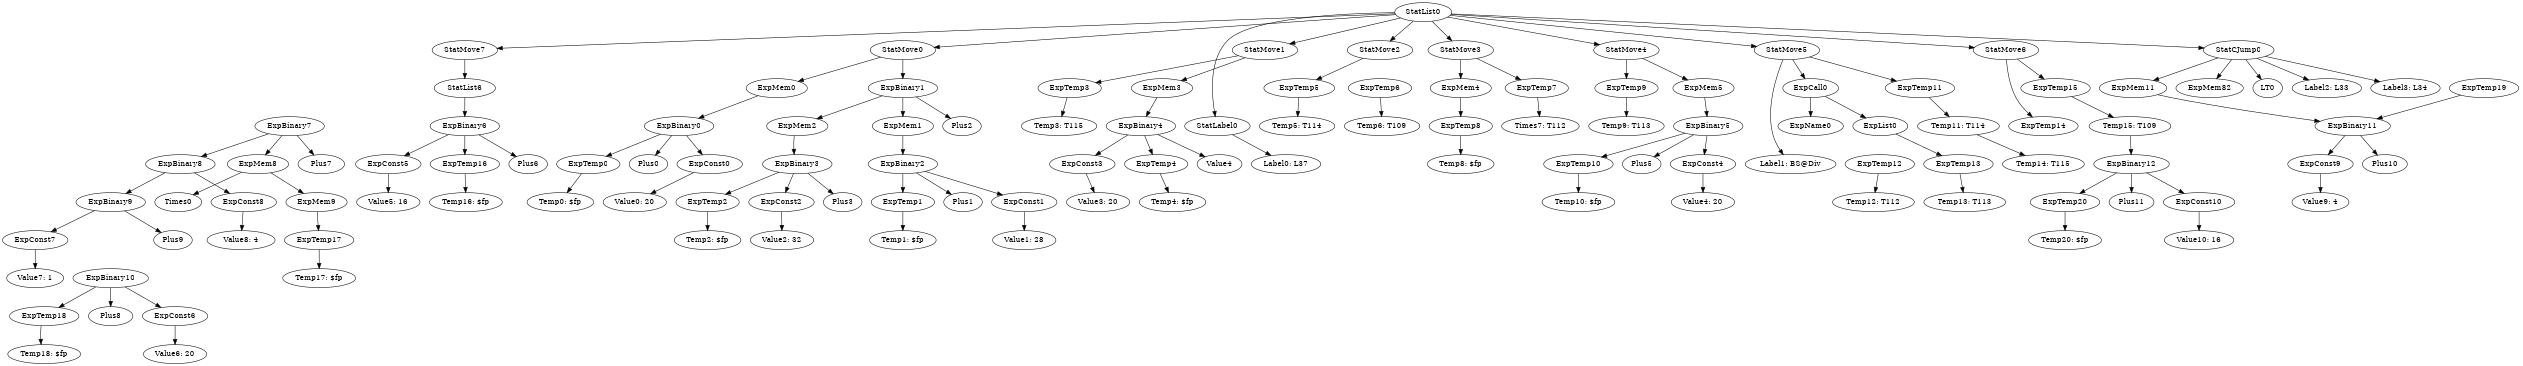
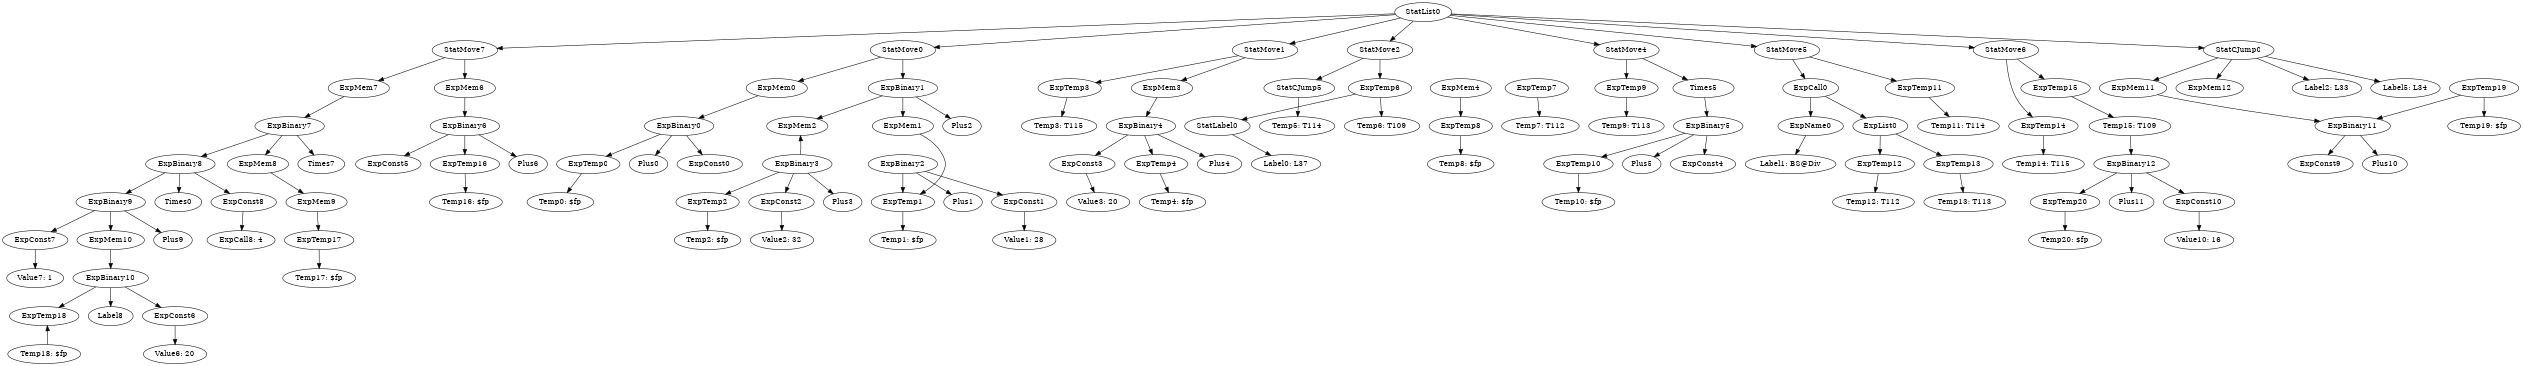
edge "StatList0" -> "StatLabel0": now "ExpTemp6" -> "StatLabel0"
node "StatMove3": removed
edge "StatMove2" -> "ExpTemp6": added
node "ExpMem7": added
node "StatList6": label "StatList6" -> "ExpMem6"
node "ExpTemp5": label "ExpTemp5" -> "StatCJump5"
node "ExpMem5": label "ExpMem5" -> "Times5"
node "ExpMem82": label "ExpMem82" -> "ExpMem12"
node "LT0": removed
node "Label3: L34": label "Label3: L34" -> "Label5: L34"
edge "StatMove5" -> "Label1: BS@Div": now "ExpName0" -> "Label1: BS@Div"
node "Times7: T112": label "Times7: T112" -> "Temp7: T112"
node "Temp19: $fp": added
edge "ExpMem2" -> "ExpBinary3": reversed
edge "ExpMem1" -> "ExpBinary2": now "ExpMem1" -> "ExpTemp1"
edge "ExpList0" -> "ExpTemp12": added
edge "Temp11: T114" -> "Temp14: T115": now "ExpTemp14" -> "Temp14: T115"
node "Plus7": label "Plus7" -> "Times7"
node "Value4": label "Value4" -> "Plus4"
edge "ExpMem8" -> "Times0": now "ExpBinary8" -> "Times0"
node "Value5: 16": removed
node "Value0: 20": removed
node "Value4: 20": removed
node "Value9: 4": removed
node "ExpMem10": added
node "Value8: 4": label "Value8: 4" -> "ExpCall8: 4"
node "Plus8": label "Plus8" -> "Label8"
edge "ExpTemp18" -> "Temp18: $fp": reversed
